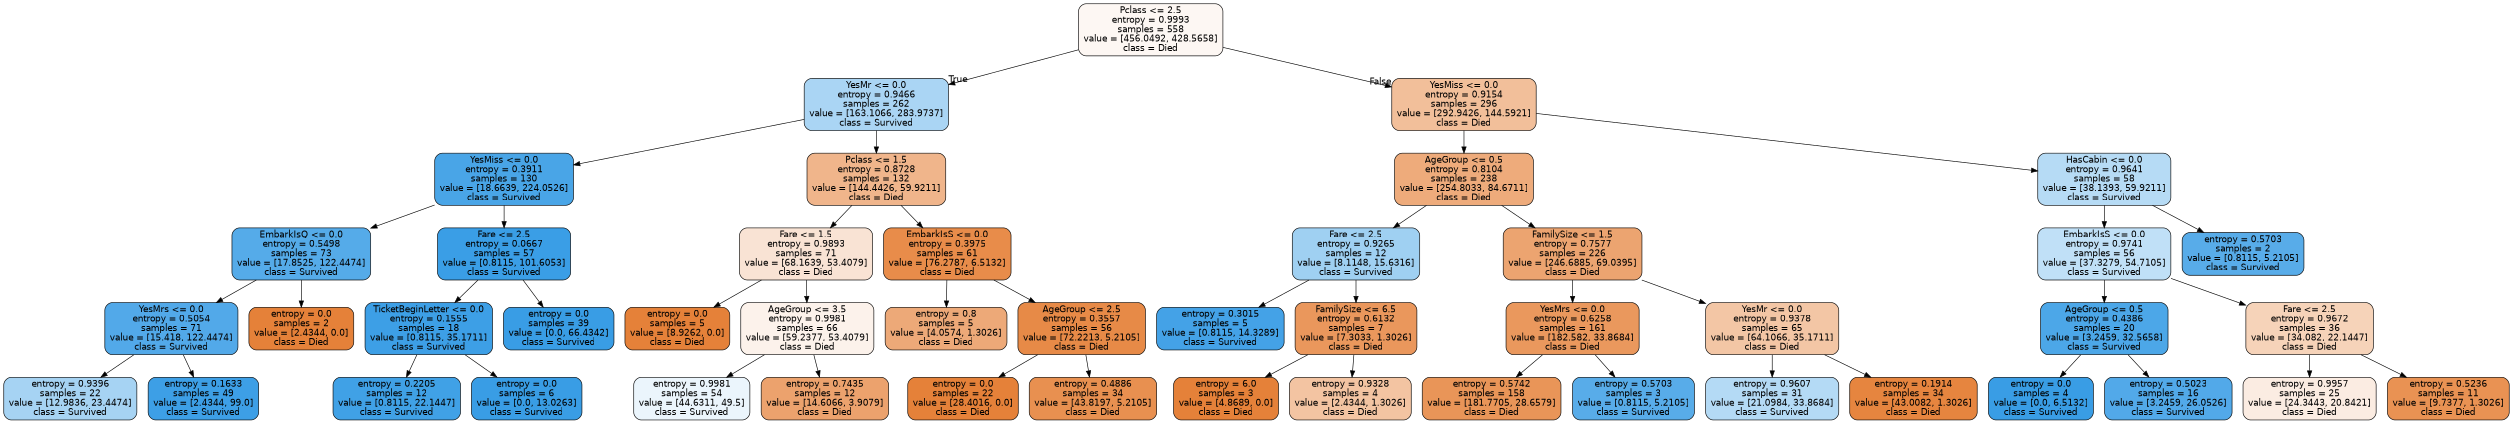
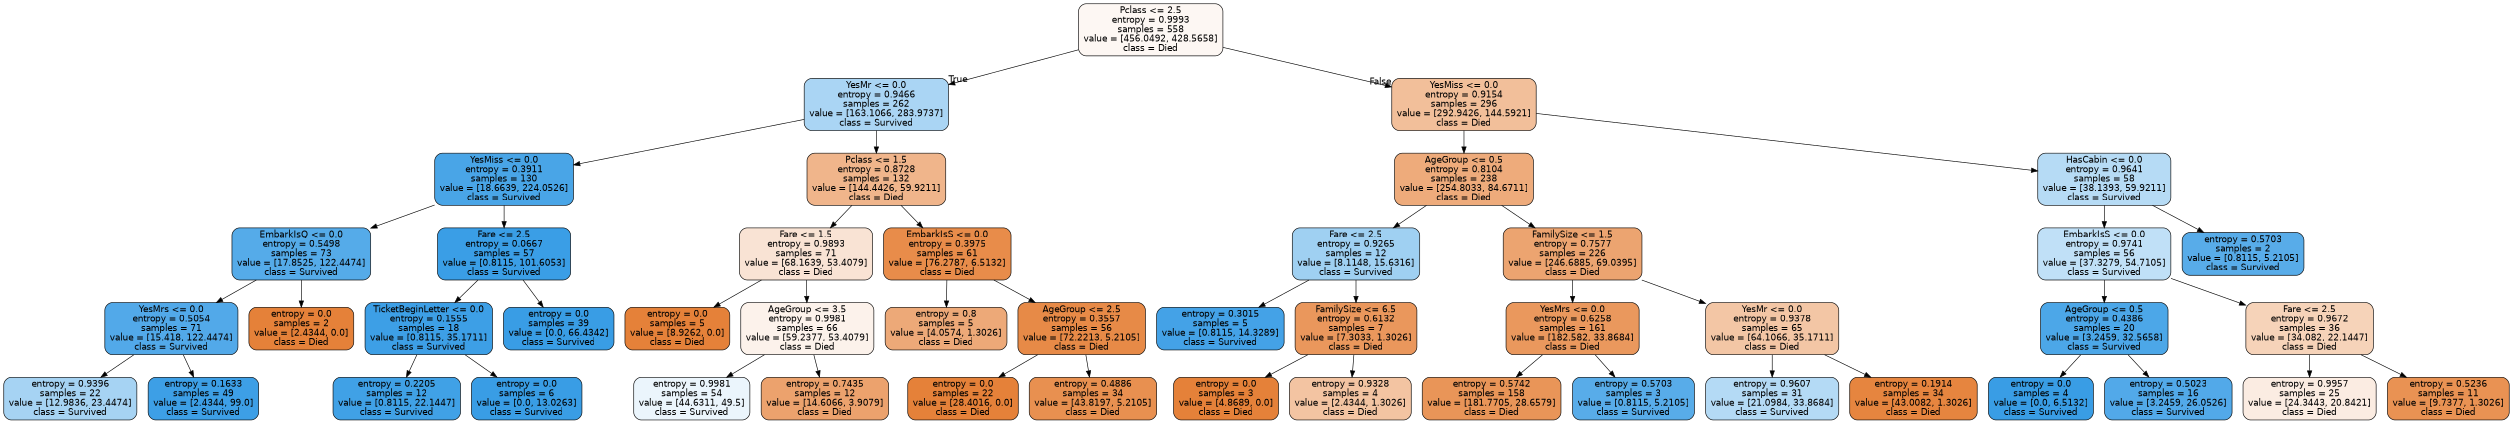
node "entropy = 6.0 samples = 3 value = [4.8689, 0.0] class = Died": label "entropy = 6.0 samples = 3 value = [4.8689, 0.0] class = Died" -> "entropy = 0.0 samples = 3 value = [4.8689, 0.0] class = Died"
